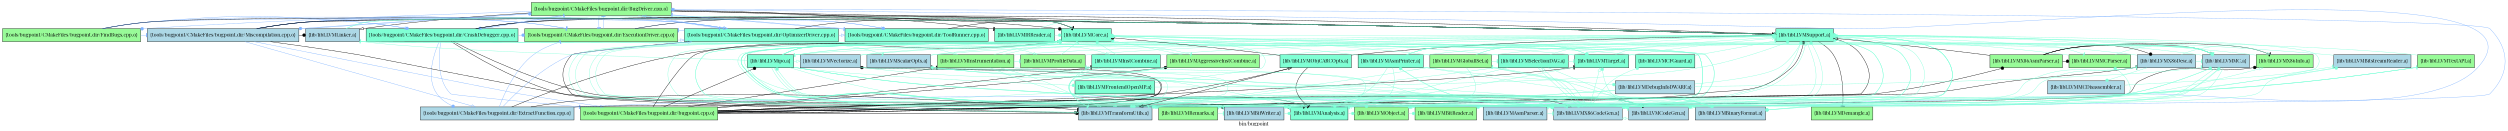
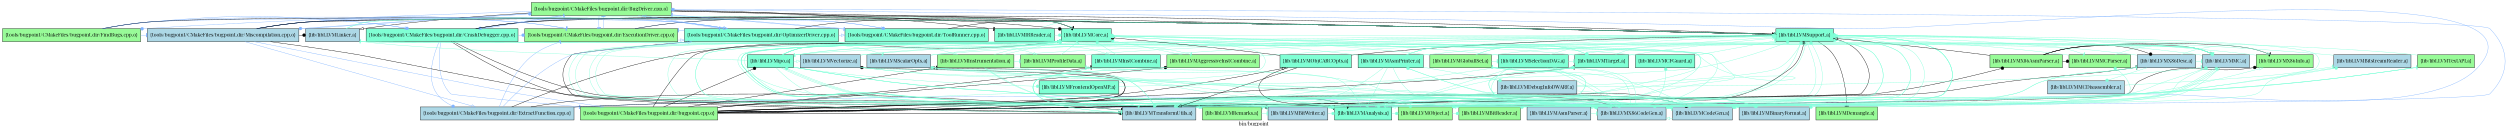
edge "{lib/libLLVMVectorize.a}" -> "{lib/libLLVMAnalysis.a}": added
edge "{lib/libLLVMX86Desc.a}" -> "{lib/libLLVMBinaryFormat.a}": now "{lib/libLLVMX86Desc.a}" -> "{lib/libLLVMCodeGen.a}"
edge "{tools/bugpoint/CMakeFiles/bugpoint.dir/bugpoint.cpp.o}" -> "{lib/libLLVMScalarOpts.a}": arrowhead tee -> onormal
